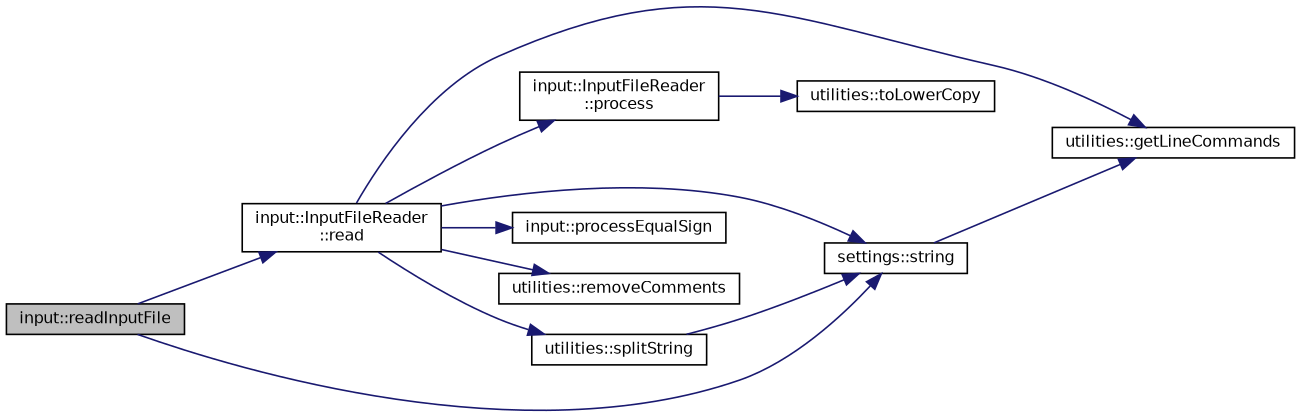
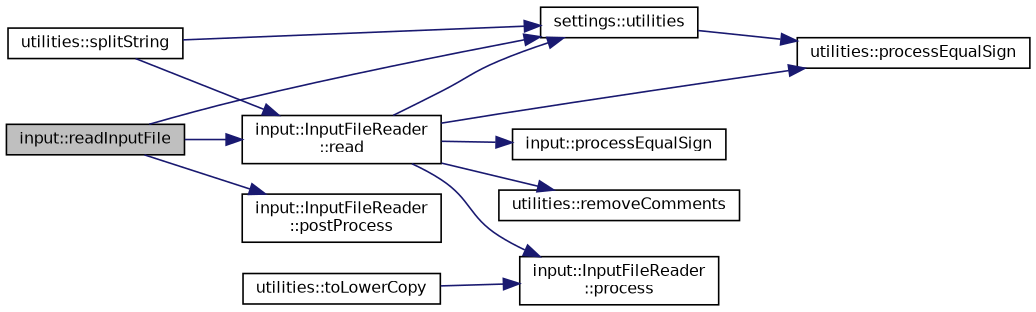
edge "input::InputFileReader ::process" -> "utilities::toLowerCopy": reversed
node "utilities::getLineCommands": label "utilities::getLineCommands" -> "utilities::processEqualSign"
node "input::InputFileReader ::postProcess": added
node "settings::string": label "settings::string" -> "settings::utilities"
edge "input::InputFileReader ::read" -> "utilities::splitString": reversed
